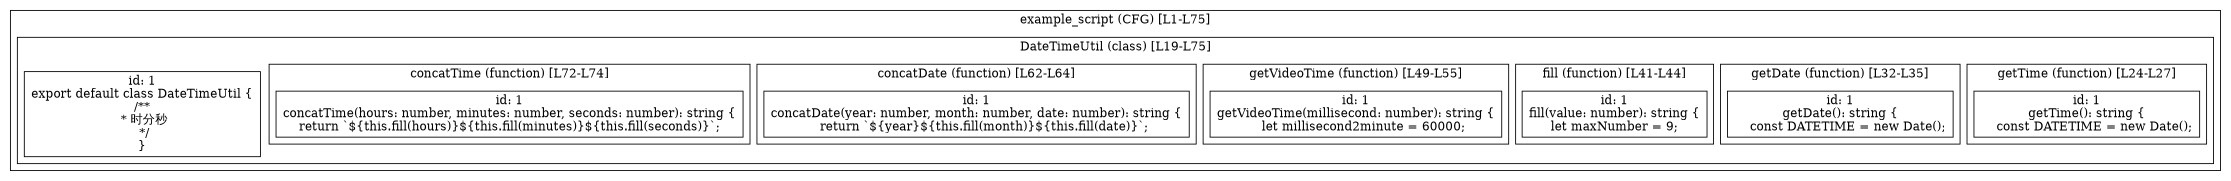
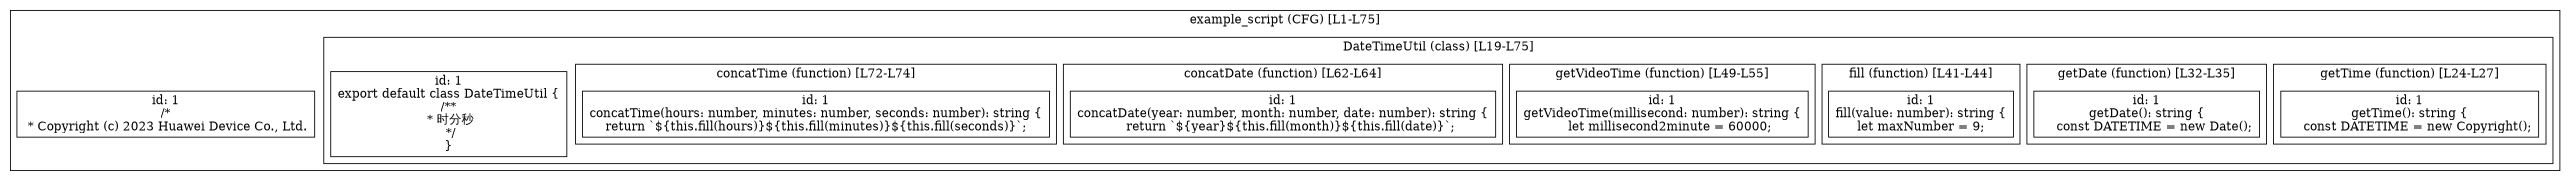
node "id: 1 /* * Copyright (c) 2023 Huawei Device Co., Ltd.": added
node "id: 1 getTime(): string { const DATETIME = new Date();": label "id: 1 getTime(): string { const DATETIME = new Date();" -> "id: 1 getTime(): string { const DATETIME = new Copyright();"
